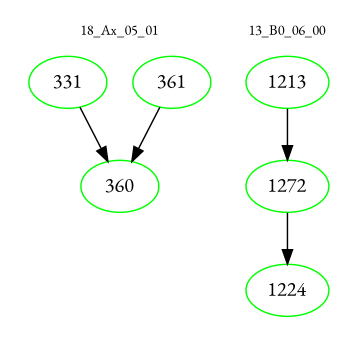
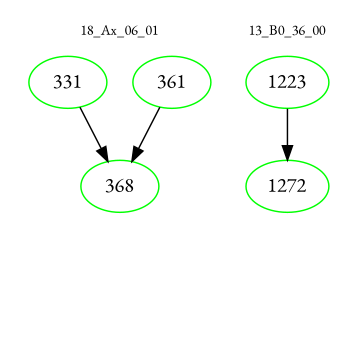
cluster "18_Ax_05_01": label "18_Ax_05_01" -> "18_Ax_06_01"
cluster "13_B0_06_00": label "13_B0_06_00" -> "13_B0_36_00"
node "1213": label "1213" -> "1223"
node "360": label "360" -> "368"
node "1224": removed
